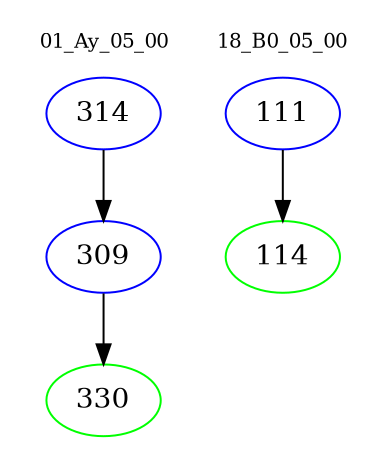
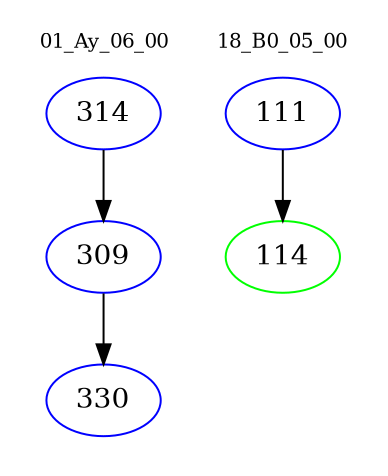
cluster "01_Ay_05_00": label "01_Ay_05_00" -> "01_Ay_06_00"
node "330": color green -> blue
